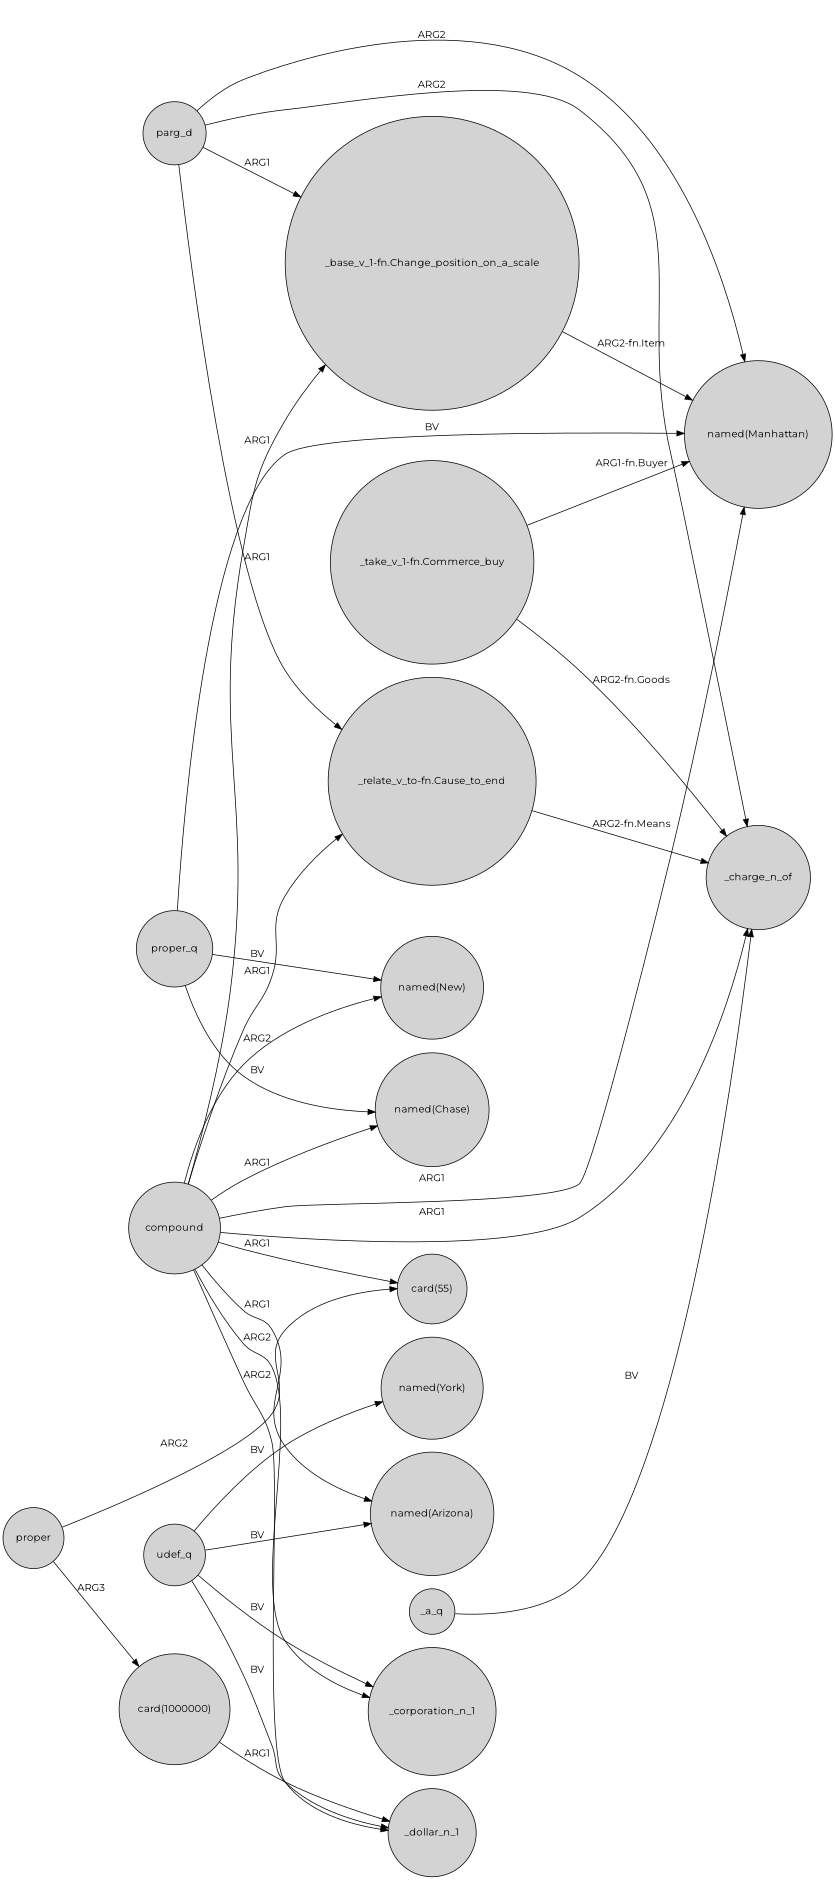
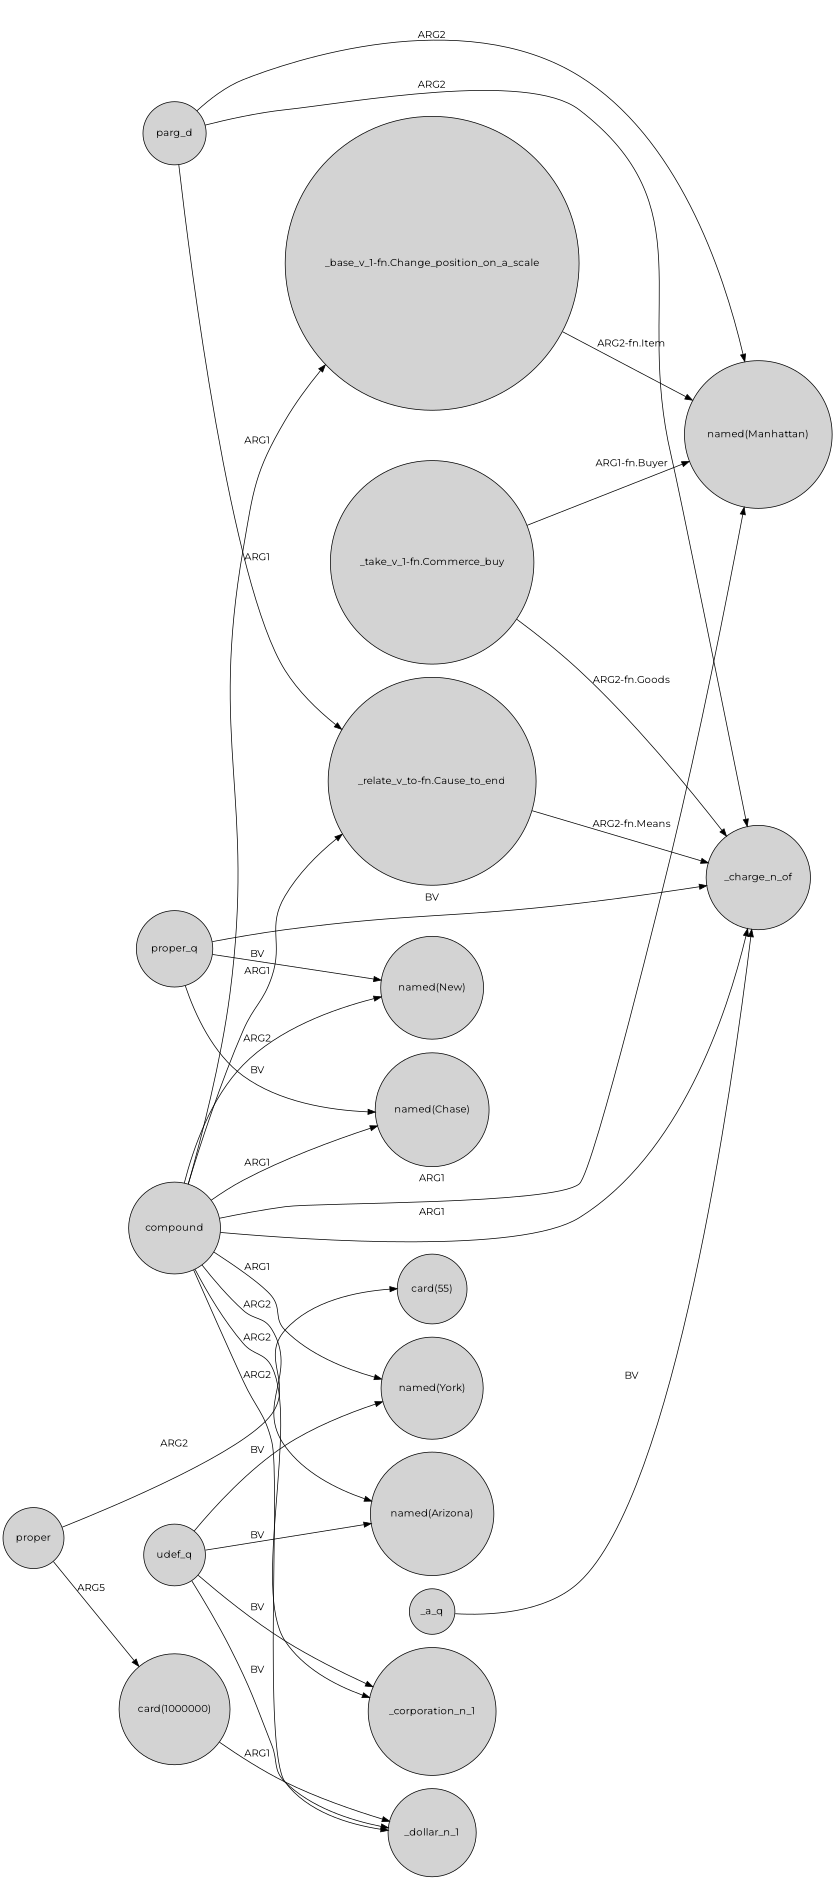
edge "parg_d" -> "_base_v_1-fn.Change_position_on_a_scale": removed, label "ARG1"
edge "proper_q" -> "named(Manhattan)": now "proper_q" -> "_charge_n_of"
edge "compound" -> "card(55)": now "compound" -> "named(York)"
edge "compound" -> "named(Arizona)": label "ARG1" -> "ARG2"
edge "proper" -> "card(1000000)": label "ARG3" -> "ARG5"
